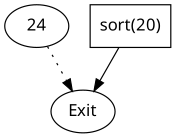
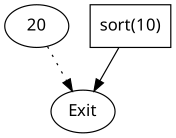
node "24": label "24" -> "20"
node "sort(20)": label "sort(20)" -> "sort(10)"
